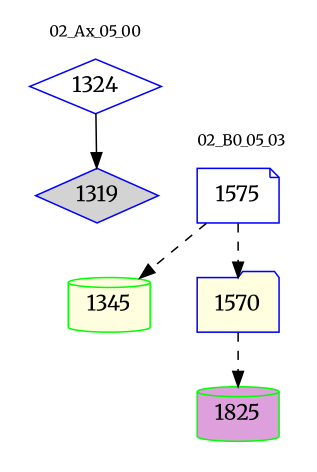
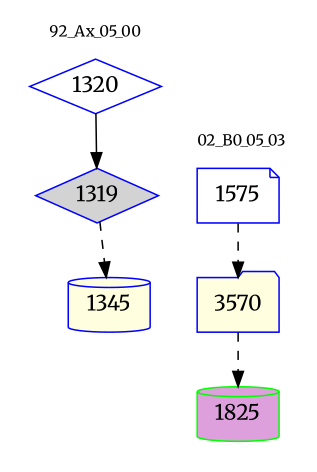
cluster "02_Ax_05_00": label "02_Ax_05_00" -> "92_Ax_05_00"
node "1324": label "1324" -> "1320"
edge "1575" -> "1345": now "1319" -> "1345"
node "1345": color green -> blue
node "1570": label "1570" -> "3570"
